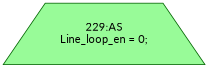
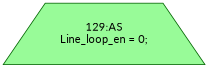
node "229:AS Line_loop_en = 0;": label "229:AS Line_loop_en = 0;" -> "129:AS Line_loop_en = 0;"
